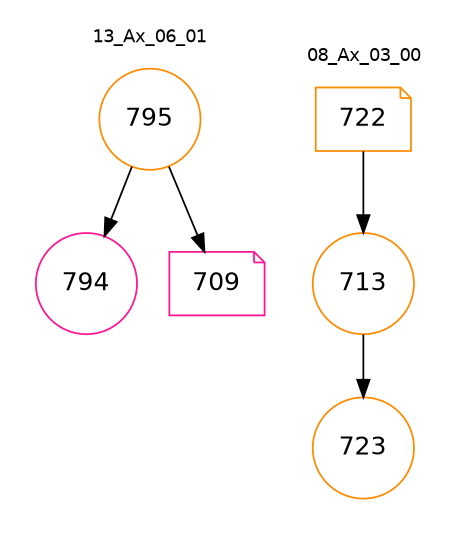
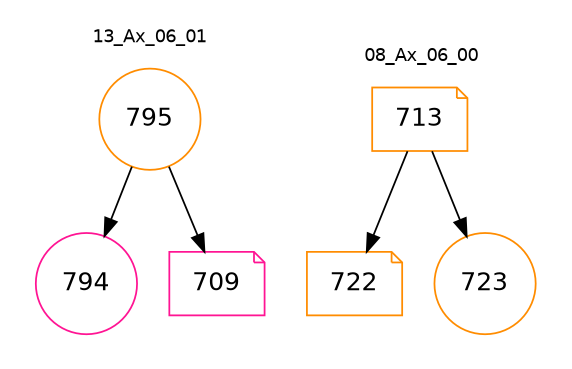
cluster "08_Ax_03_00": label "08_Ax_03_00" -> "08_Ax_06_00"
edge "722" -> "713": reversed
node "713": shape circle -> note
